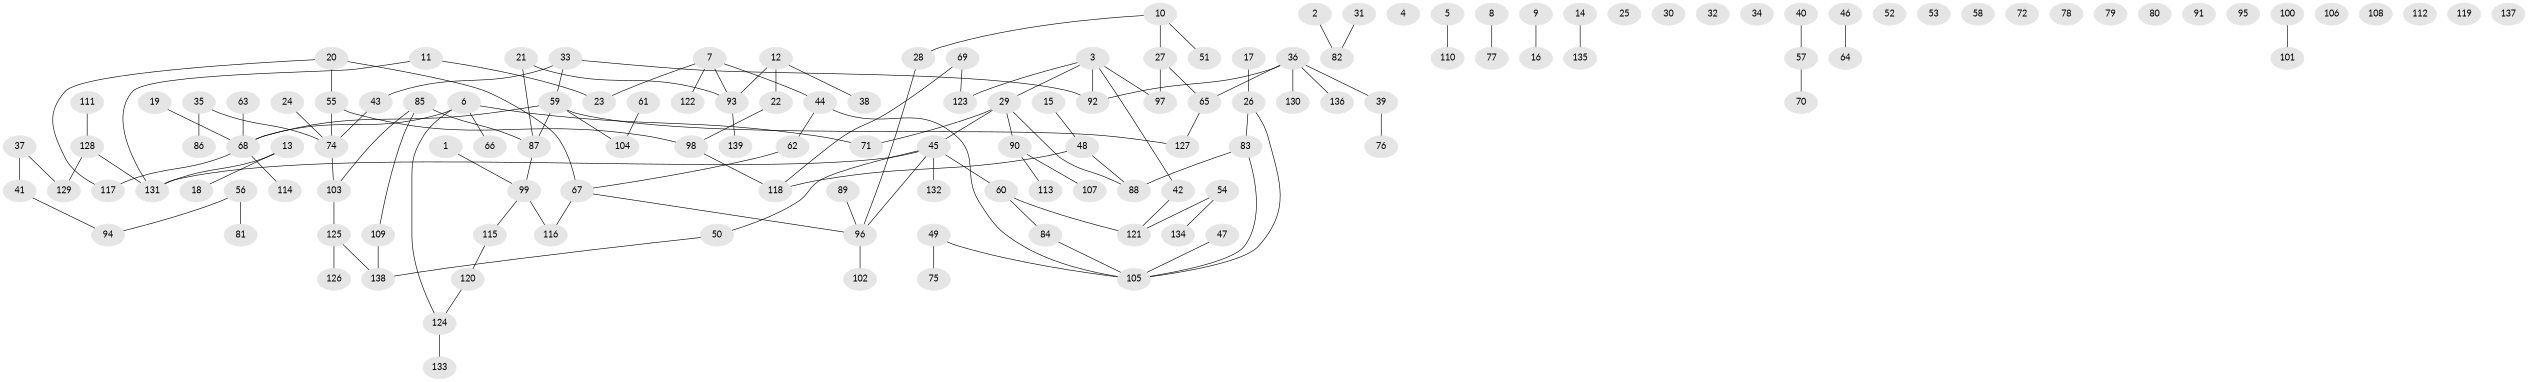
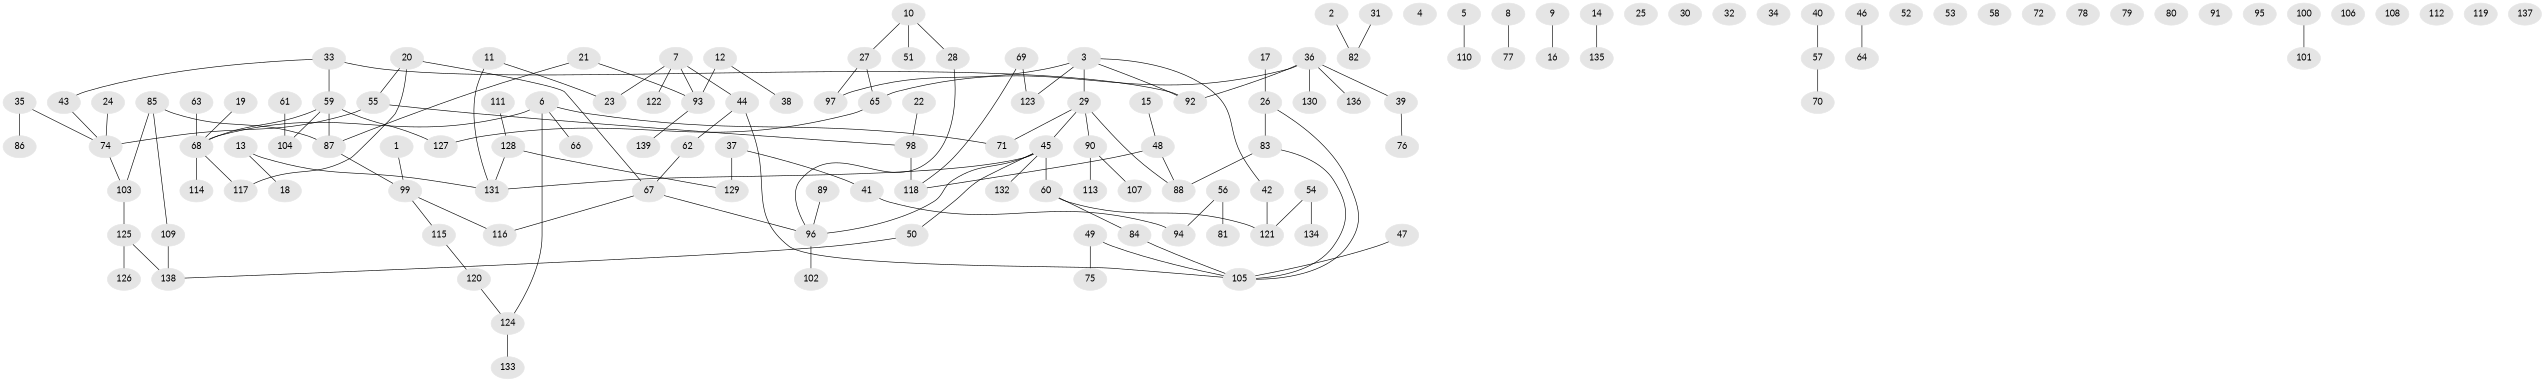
edge "12" -- "22": removed
